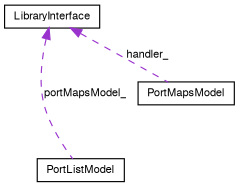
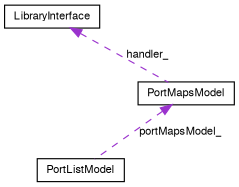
edge "PortListModel" -> "LibraryInterface": now "PortListModel" -> "PortMapsModel"
